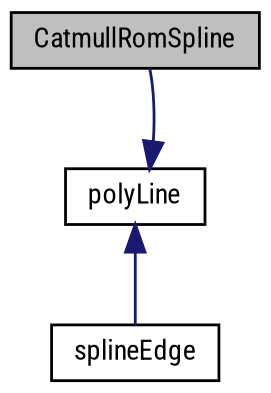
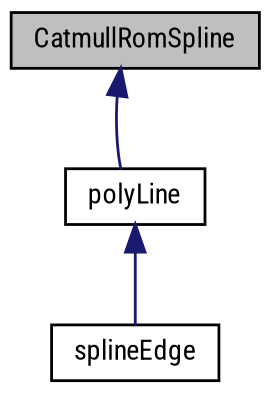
edge "CatmullRomSpline" -> "polyLine": reversed
